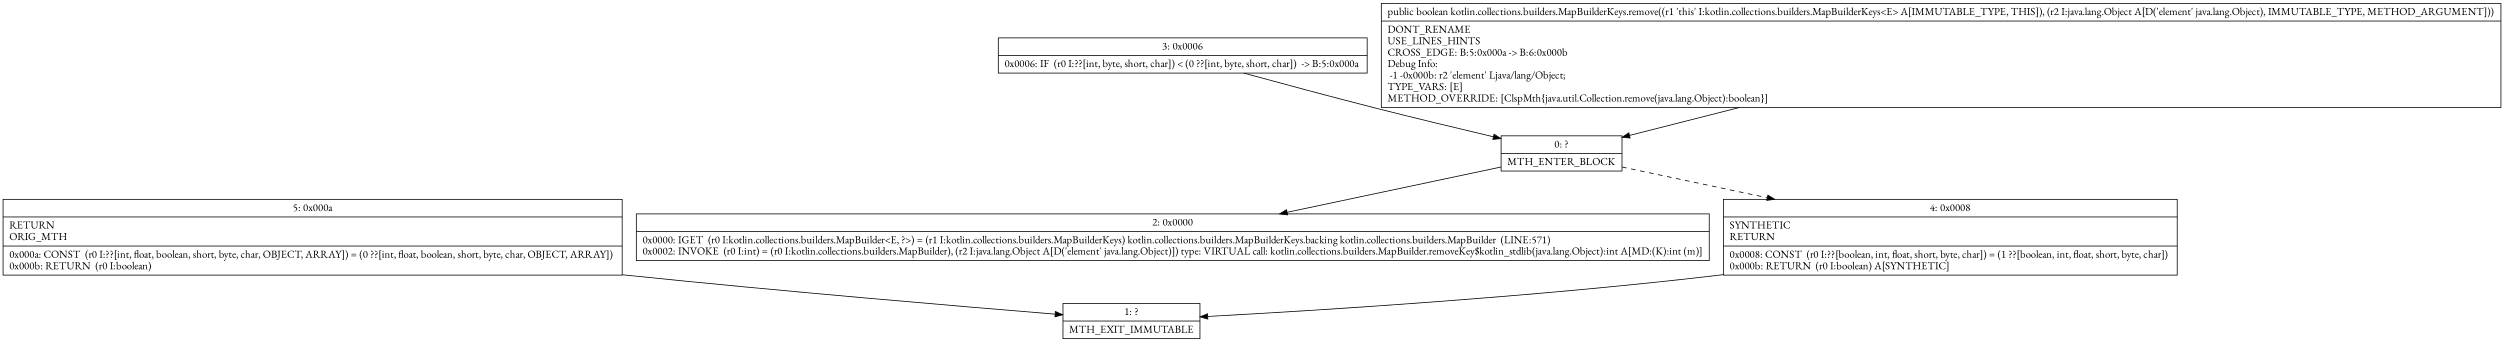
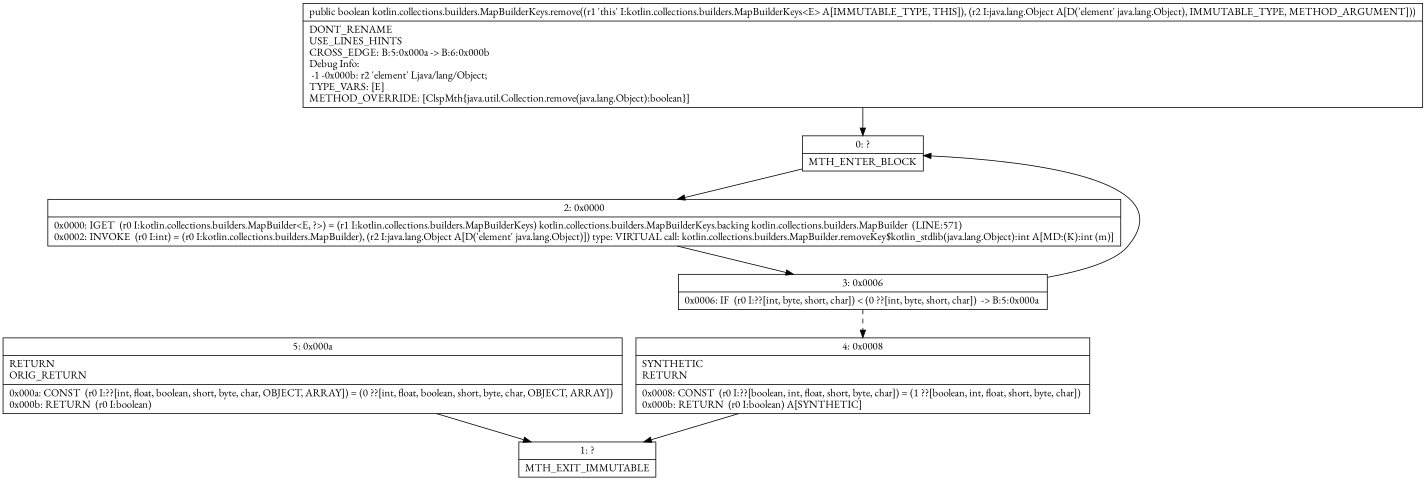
edge "0: ?" -> "4: 0x0008": now "3: 0x0006" -> "4: 0x0008"
node "5: 0x000a": text "ORIG_MTH" -> "ORIG_RETURN"
edge "2: 0x0000" -> "3: 0x0006": added
